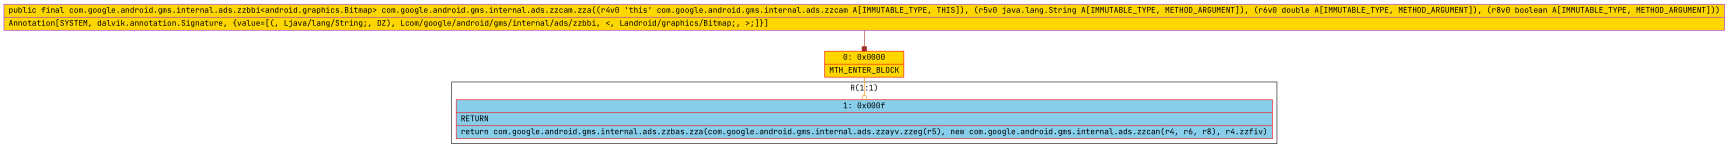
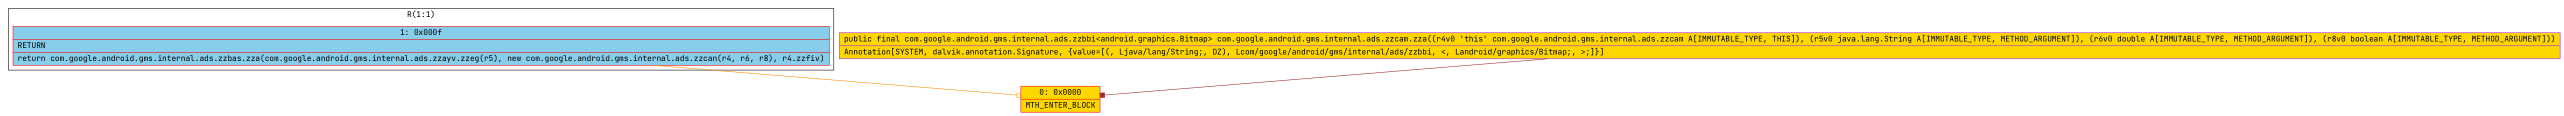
edge "0: 0x0000" -> "1: 0x000f": reversed
